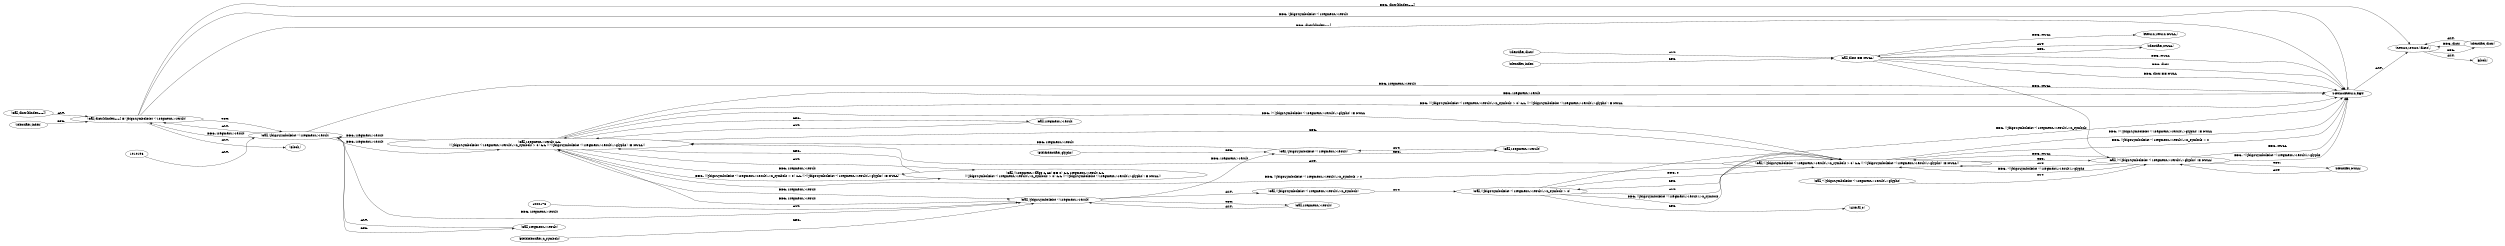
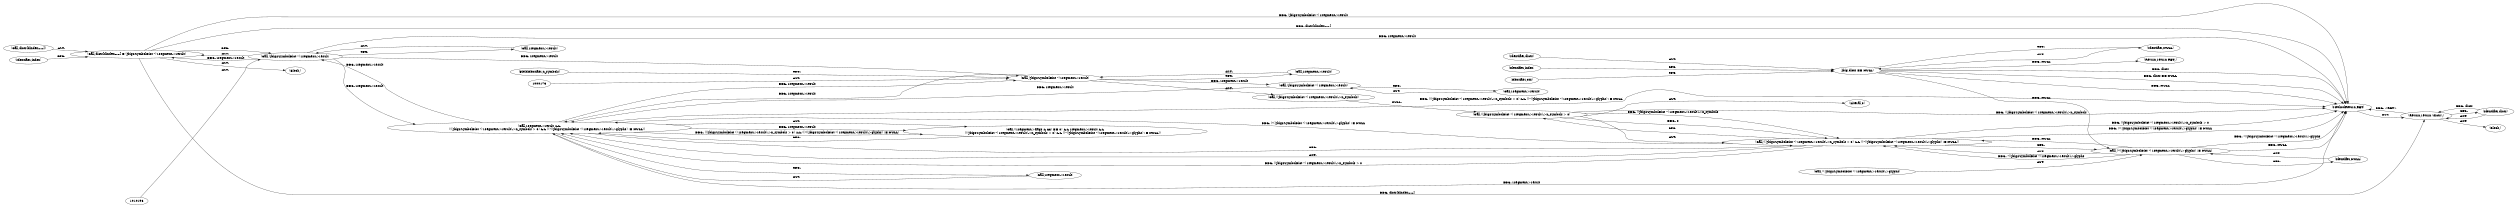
node "(Return,return NULL;)": label "(Return,return NULL;)" -> "(Return,return RET;)"
node "(Call,dicts == NULL)": label "(Call,dicts == NULL)" -> "(Jbig,dicts == NULL)"
node "(Identifier,ctx)": added
edge "(Return,return (dicts);)" -> "(MethodReturn,RET)": added, label "DDG: <RET>"
node "(FieldIdentifier,glyphs)": removed
edge "(Call,((Jbig2SymbolDict *) rsegment->result)->n_symbols)" -> "(Call,((Jbig2SymbolDict *) rsegment->result)->n_symbols > 0)": label "AST: " -> "NULL: "
edge "(Call,((Jbig2SymbolDict *) rsegment->result)->n_symbols > 0)" -> "(Literal,0)": label "CFG: " -> "AST: "
